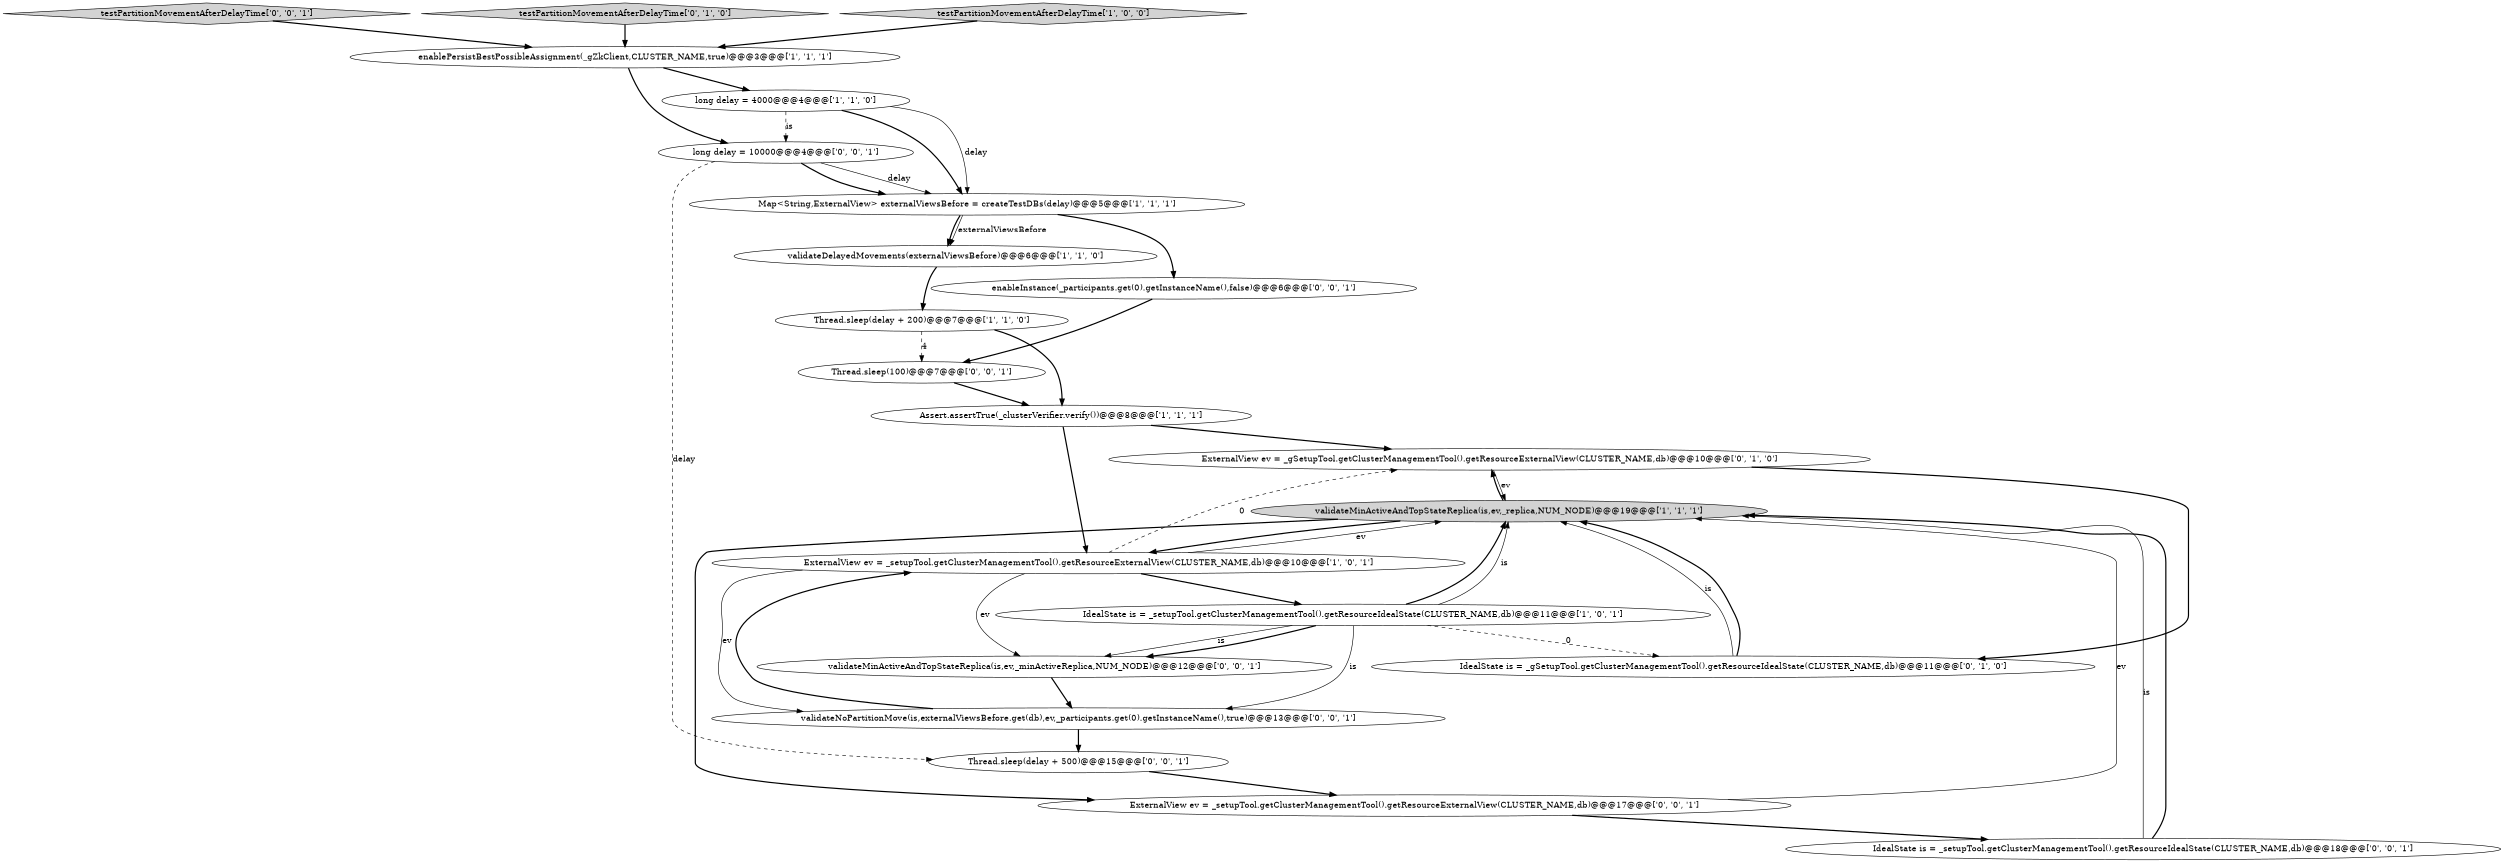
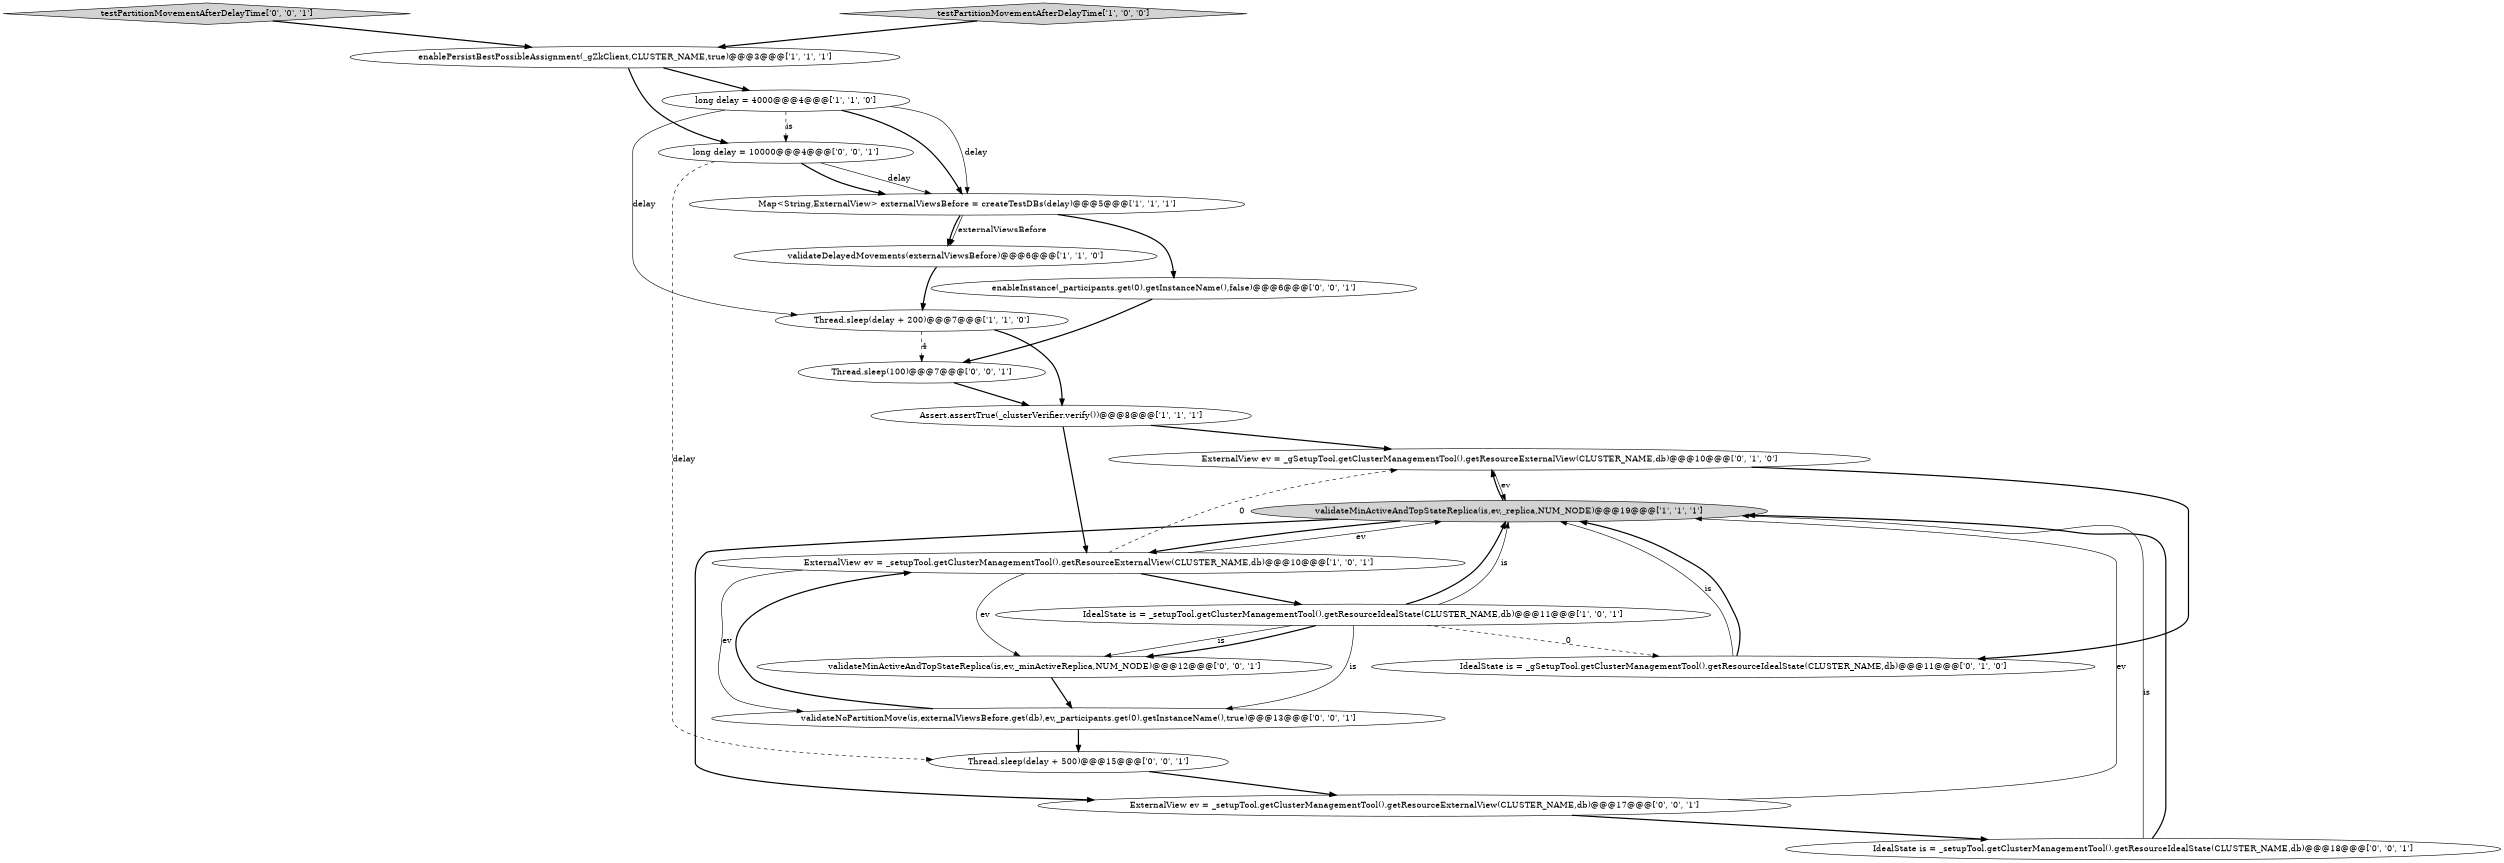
node "testPartitionMovementAfterDelayTime['0', '1', '0']": removed
edge "long delay = 4000@@@4@@@['1', '1', '0']" -> "Thread.sleep(delay + 200)@@@7@@@['1', '1', '0']": added, label "delay"
